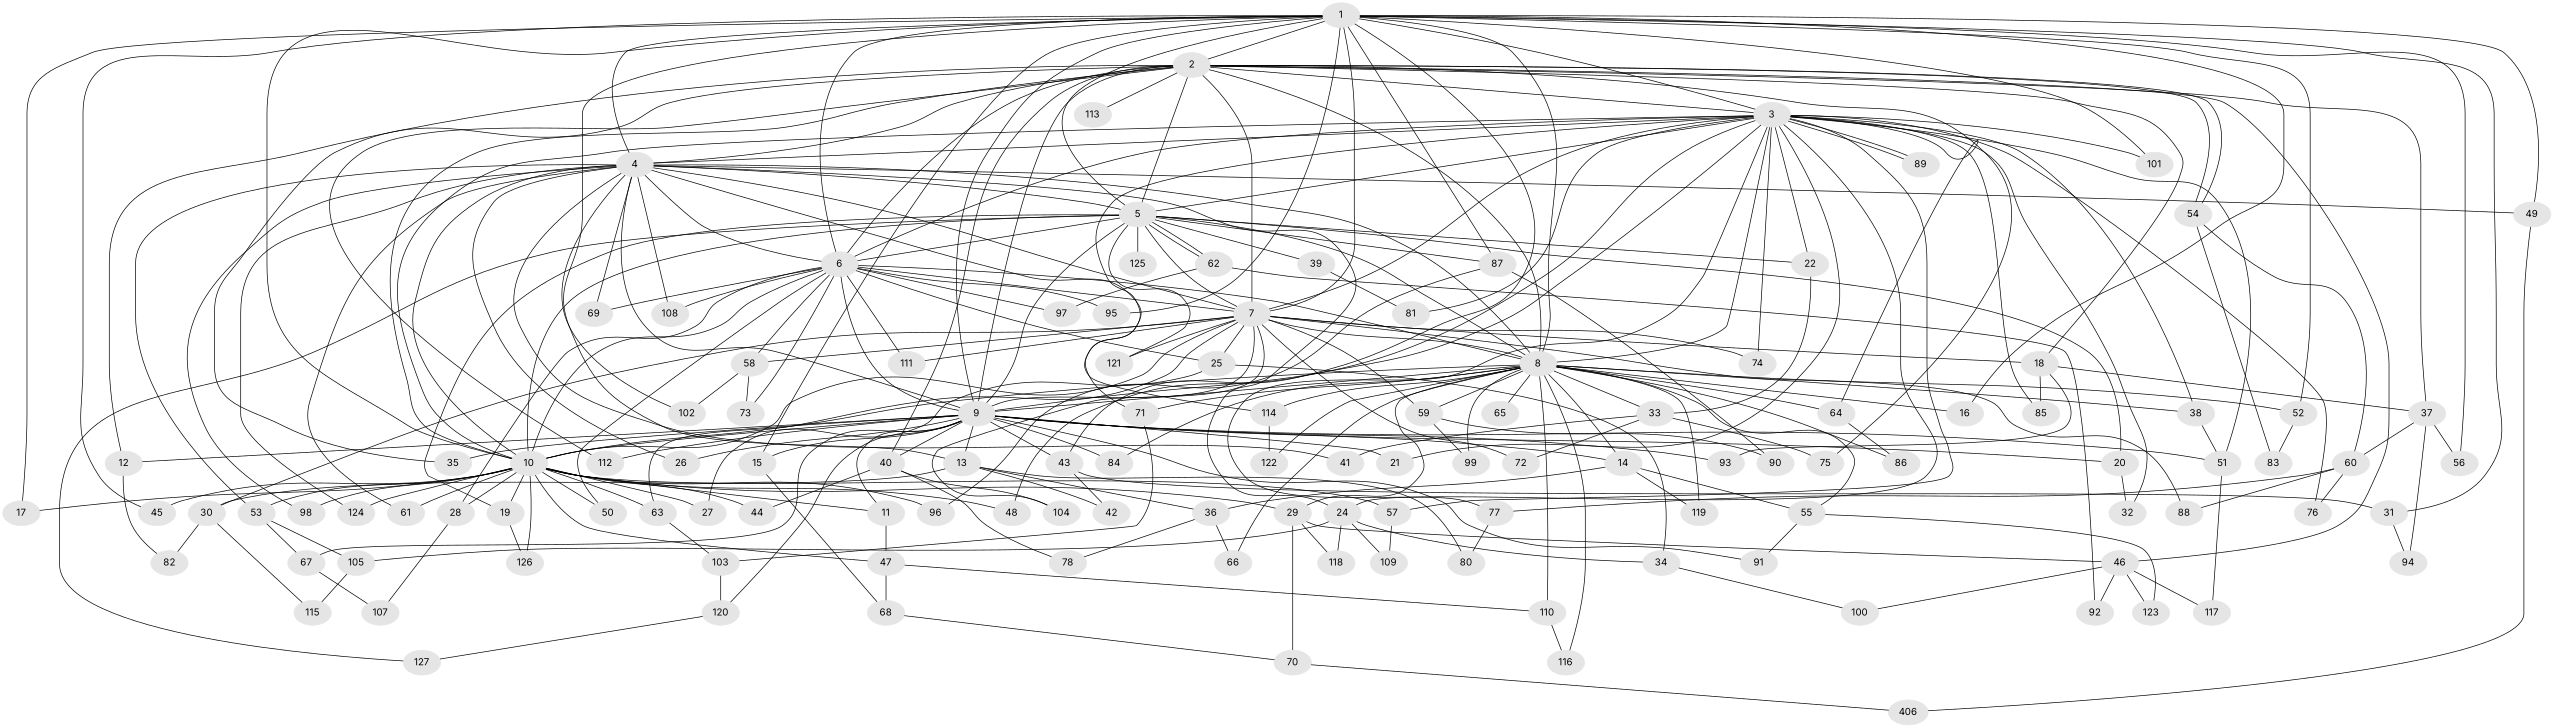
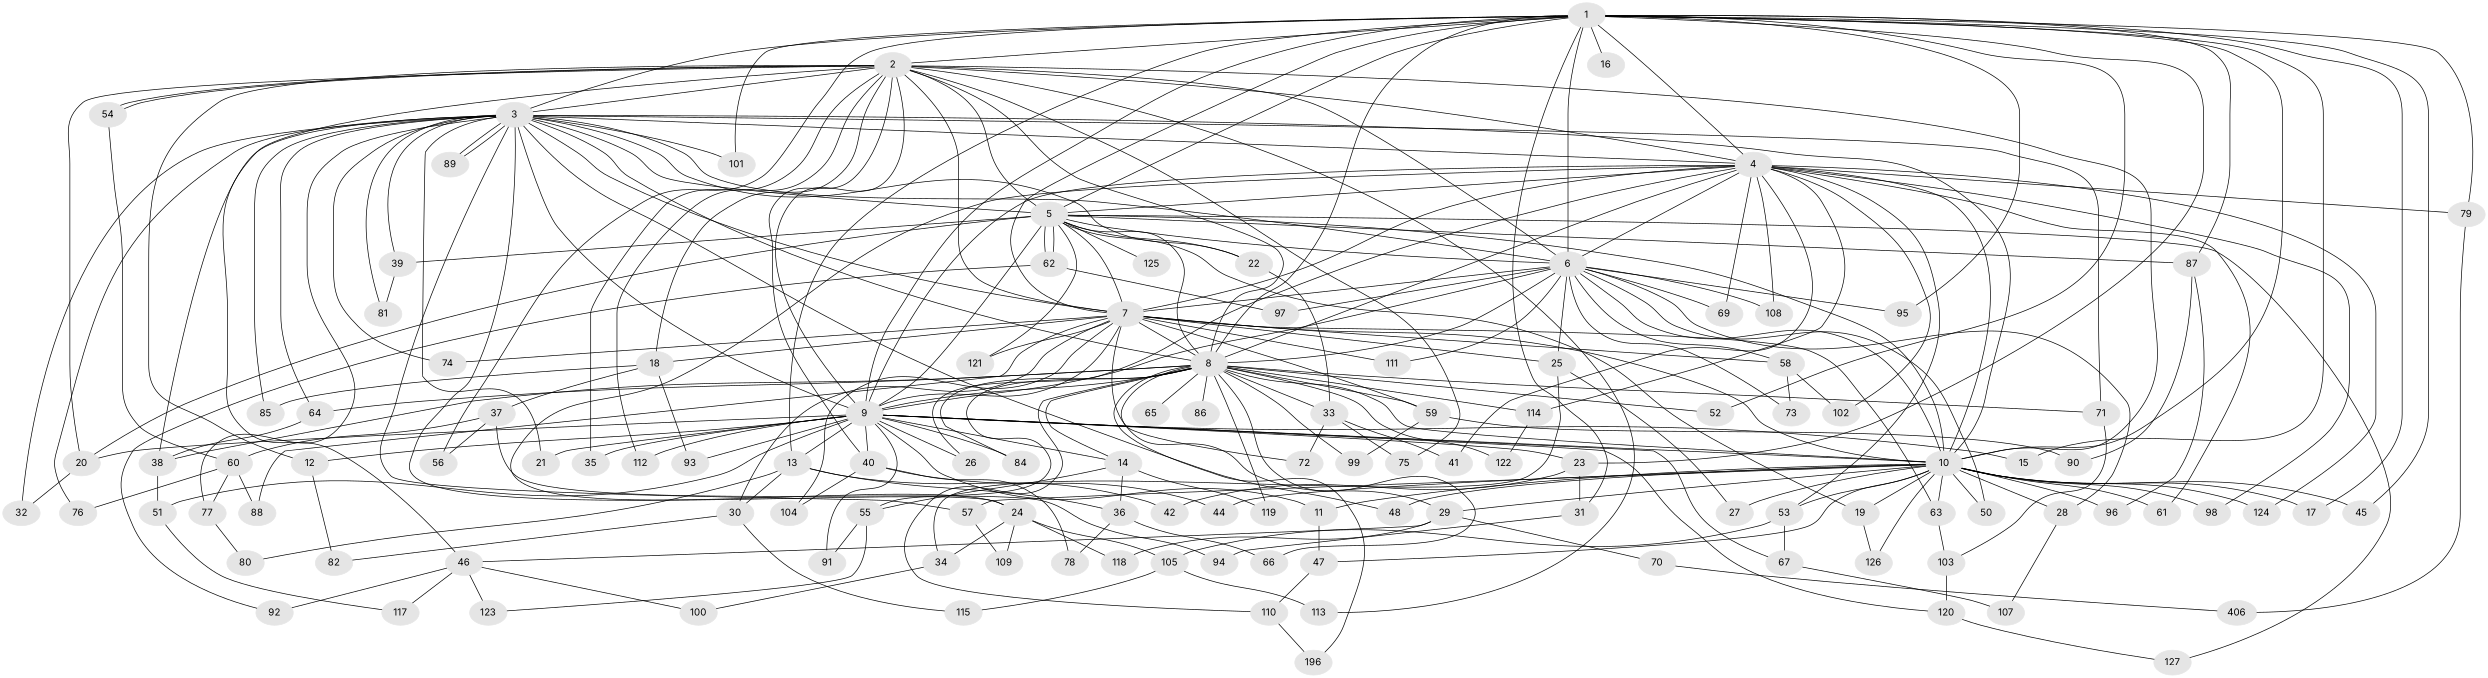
edge "2" -- "37": now "2" -- "20"
edge "3" -- "51": now "3" -- "39"
node "49": label "49" -> "79"
edge "8" -- "16": removed
edge "64" -- "86": now "64" -- "38"
node "43": label "43" -> "23"
node "83": removed
edge "105" -- "113": added
node "68": removed
node "116": label "116" -> "196"
